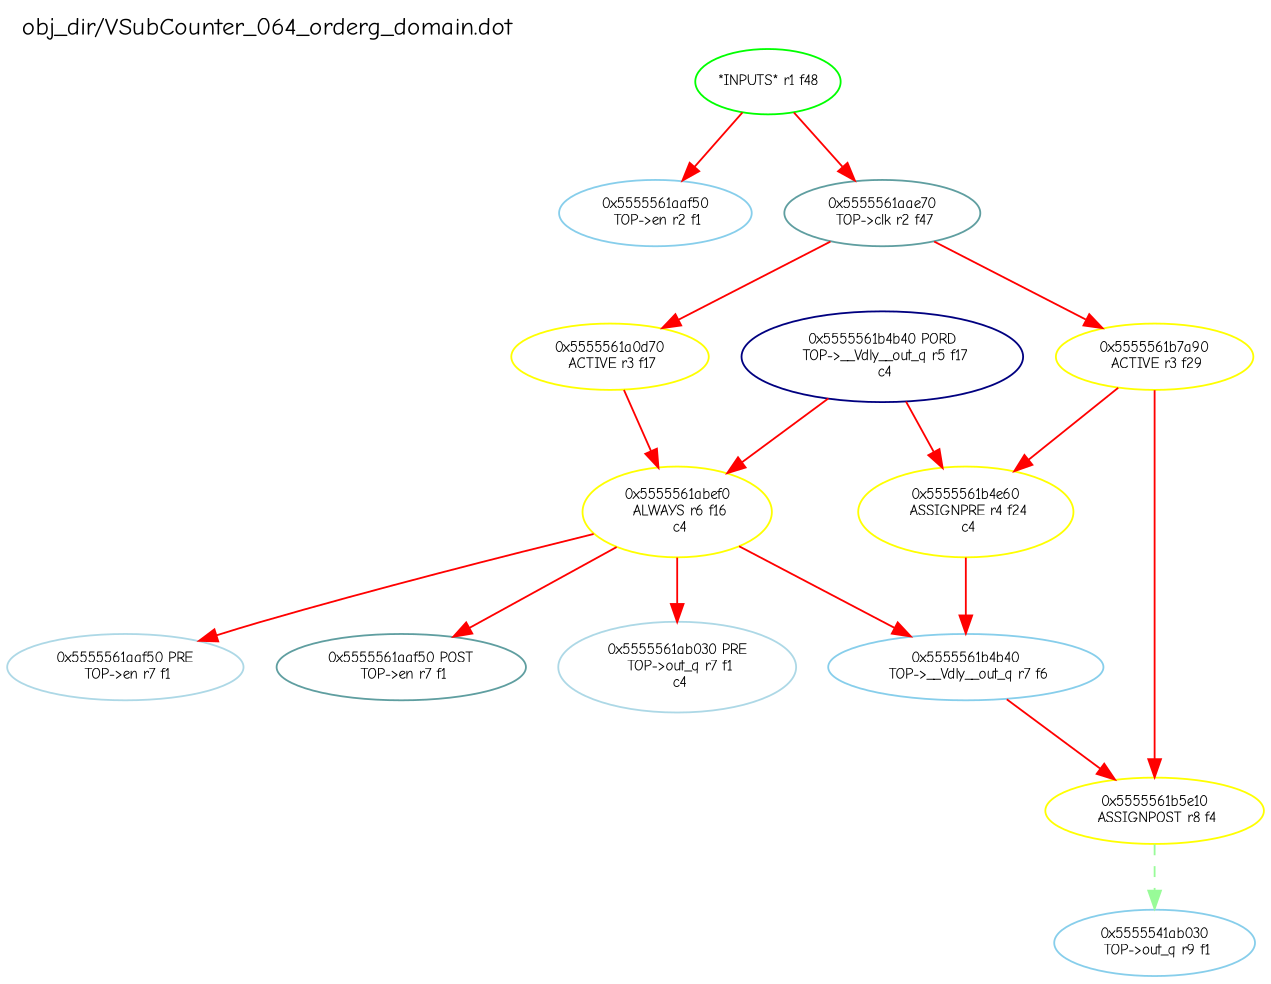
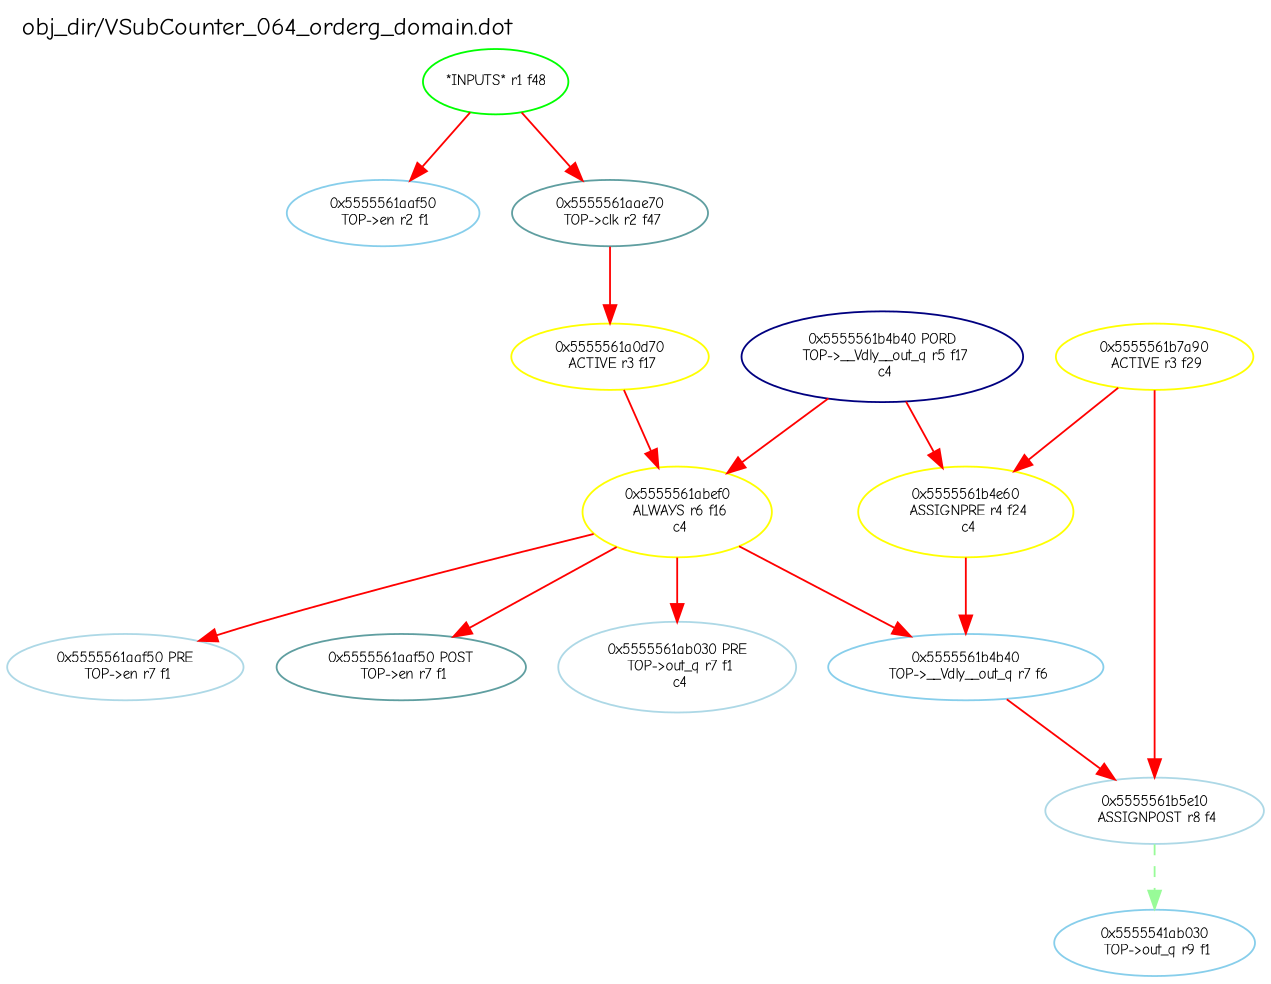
edge "0x5555561aae70 TOP->clk r2 f47" -> "0x5555561b7a90 ACTIVE r3 f29": removed
node "0x5555561b5e10 ASSIGNPOST r8 f4": color yellow -> lightblue
